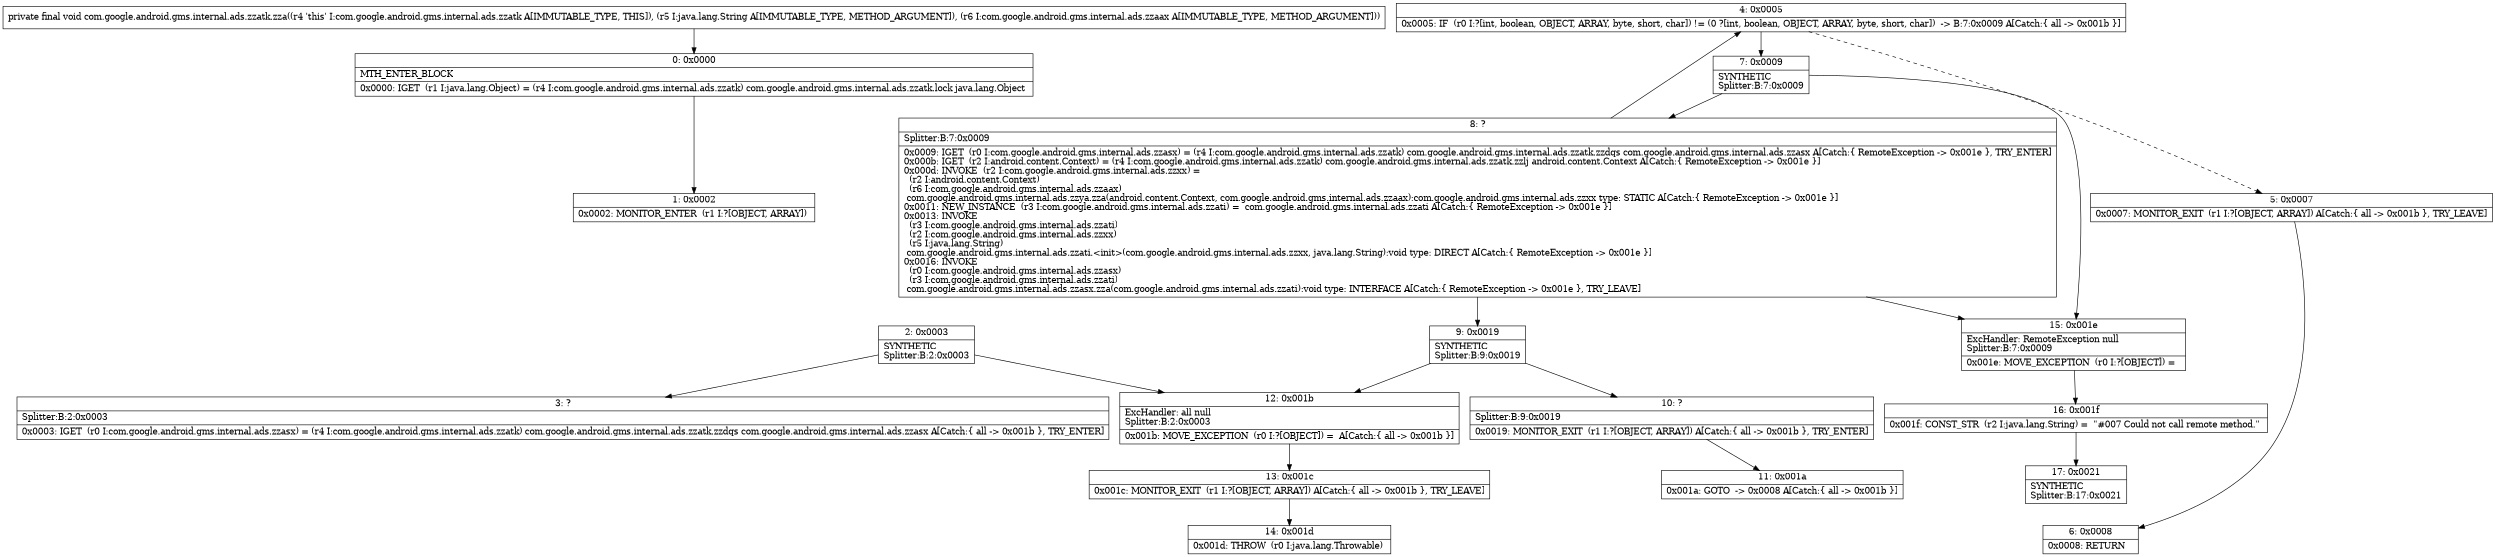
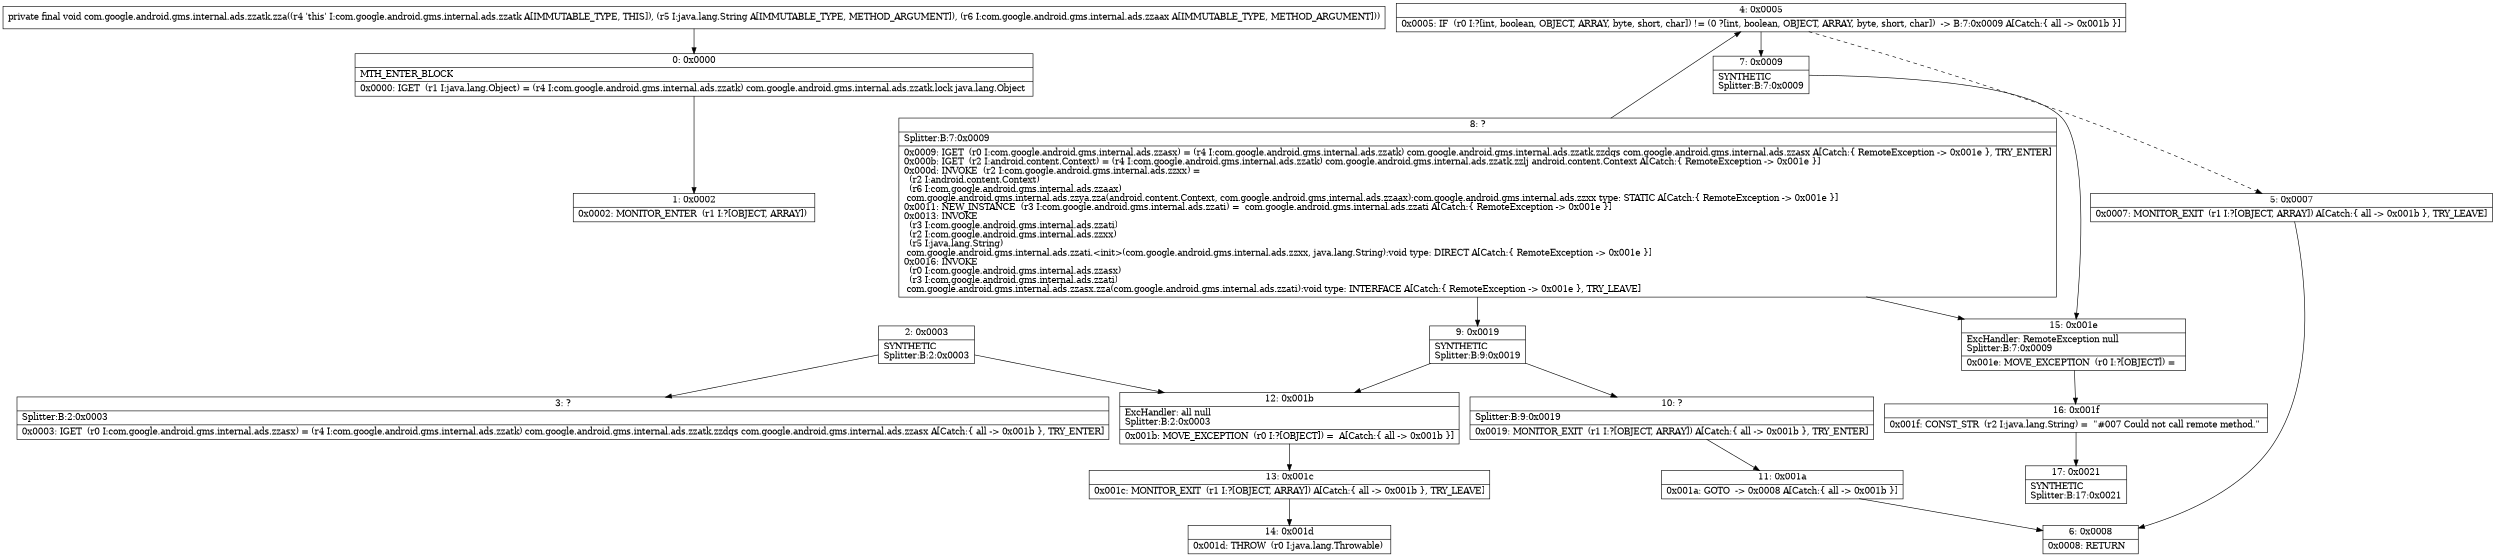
edge "7: 0x0009" -> "8: ?": removed
edge "11: 0x001a" -> "6: 0x0008": added
